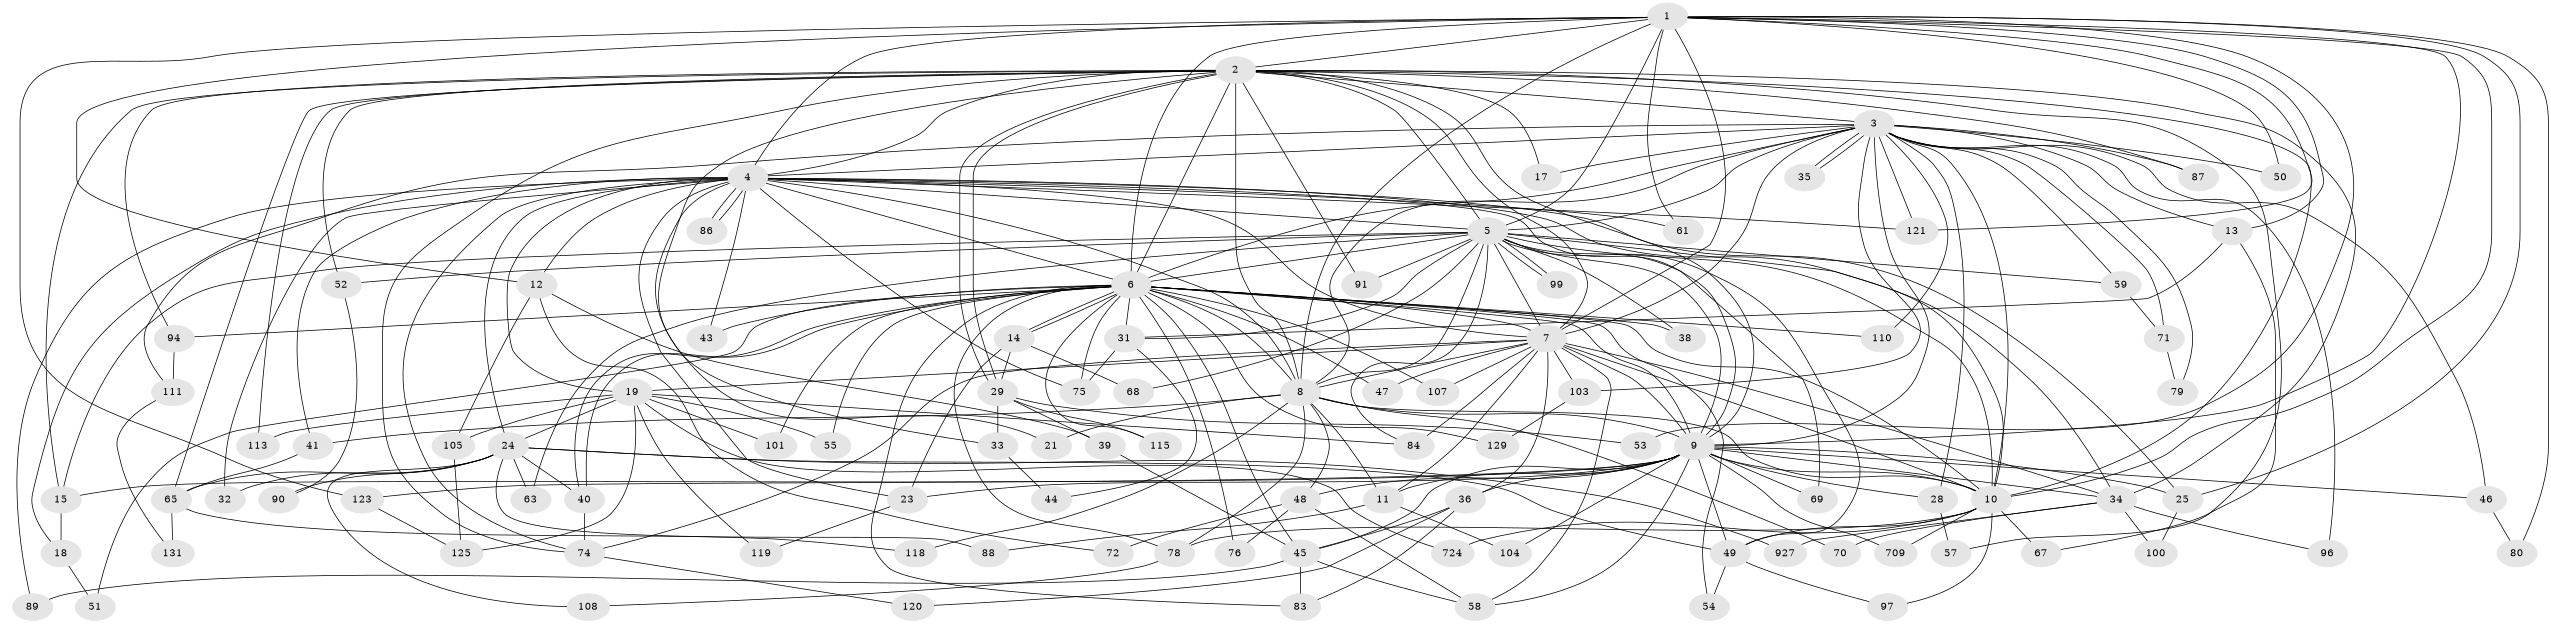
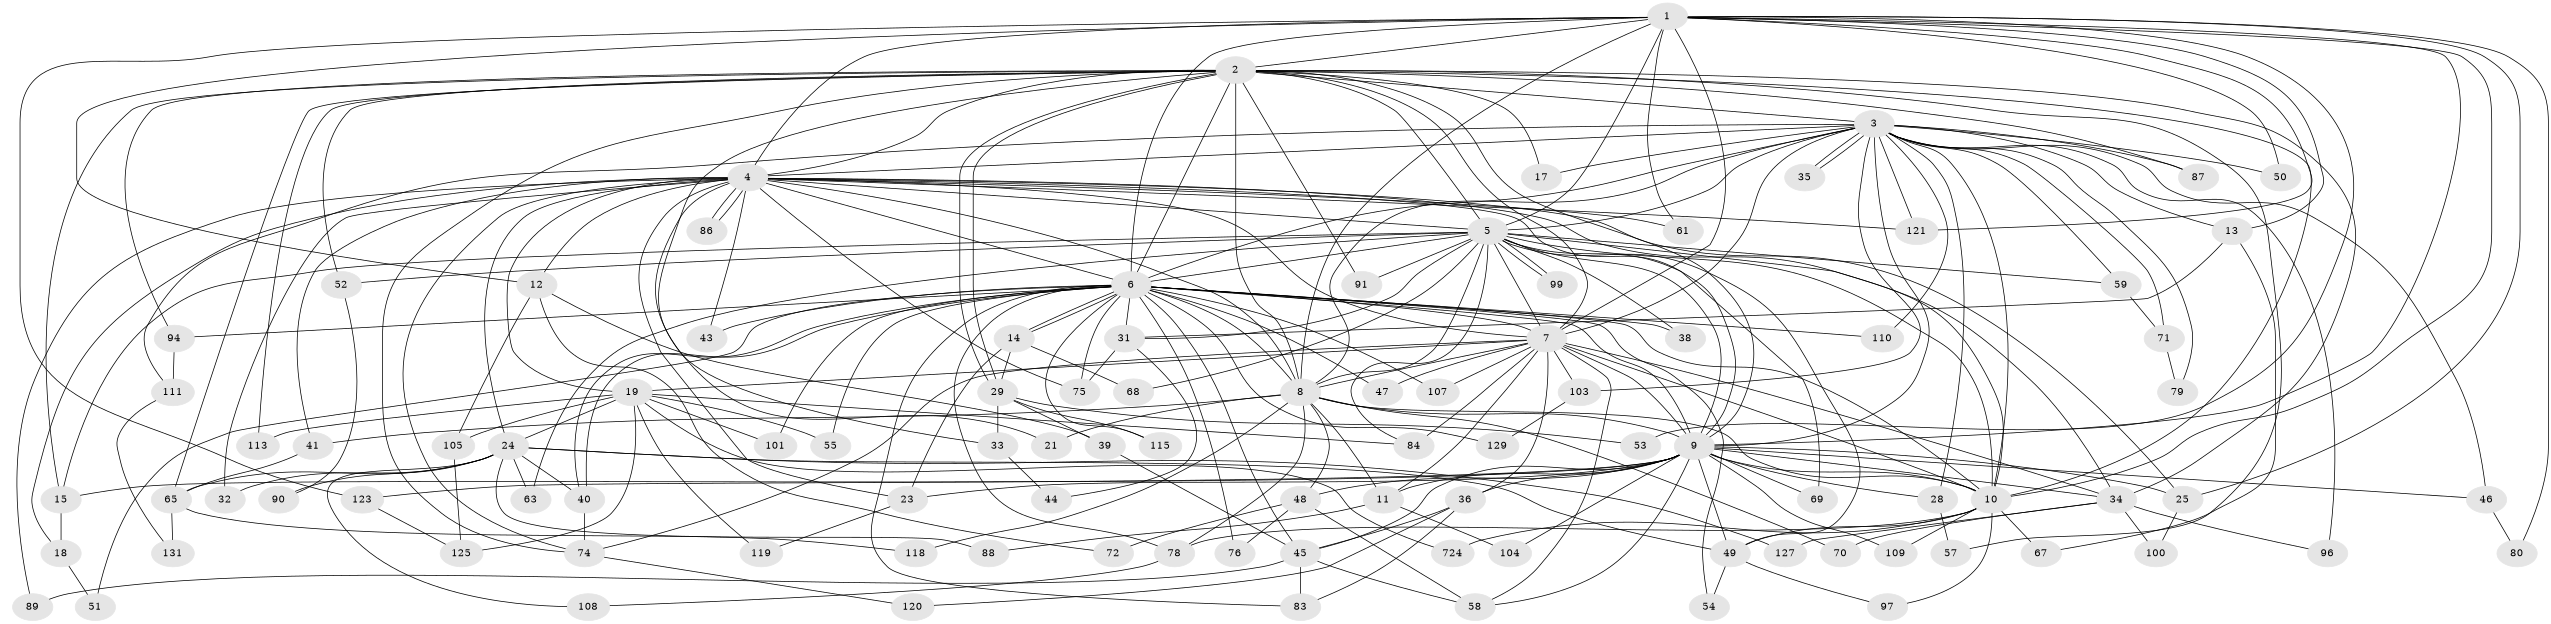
node "927": label "927" -> "127"
node "709": label "709" -> "109"
